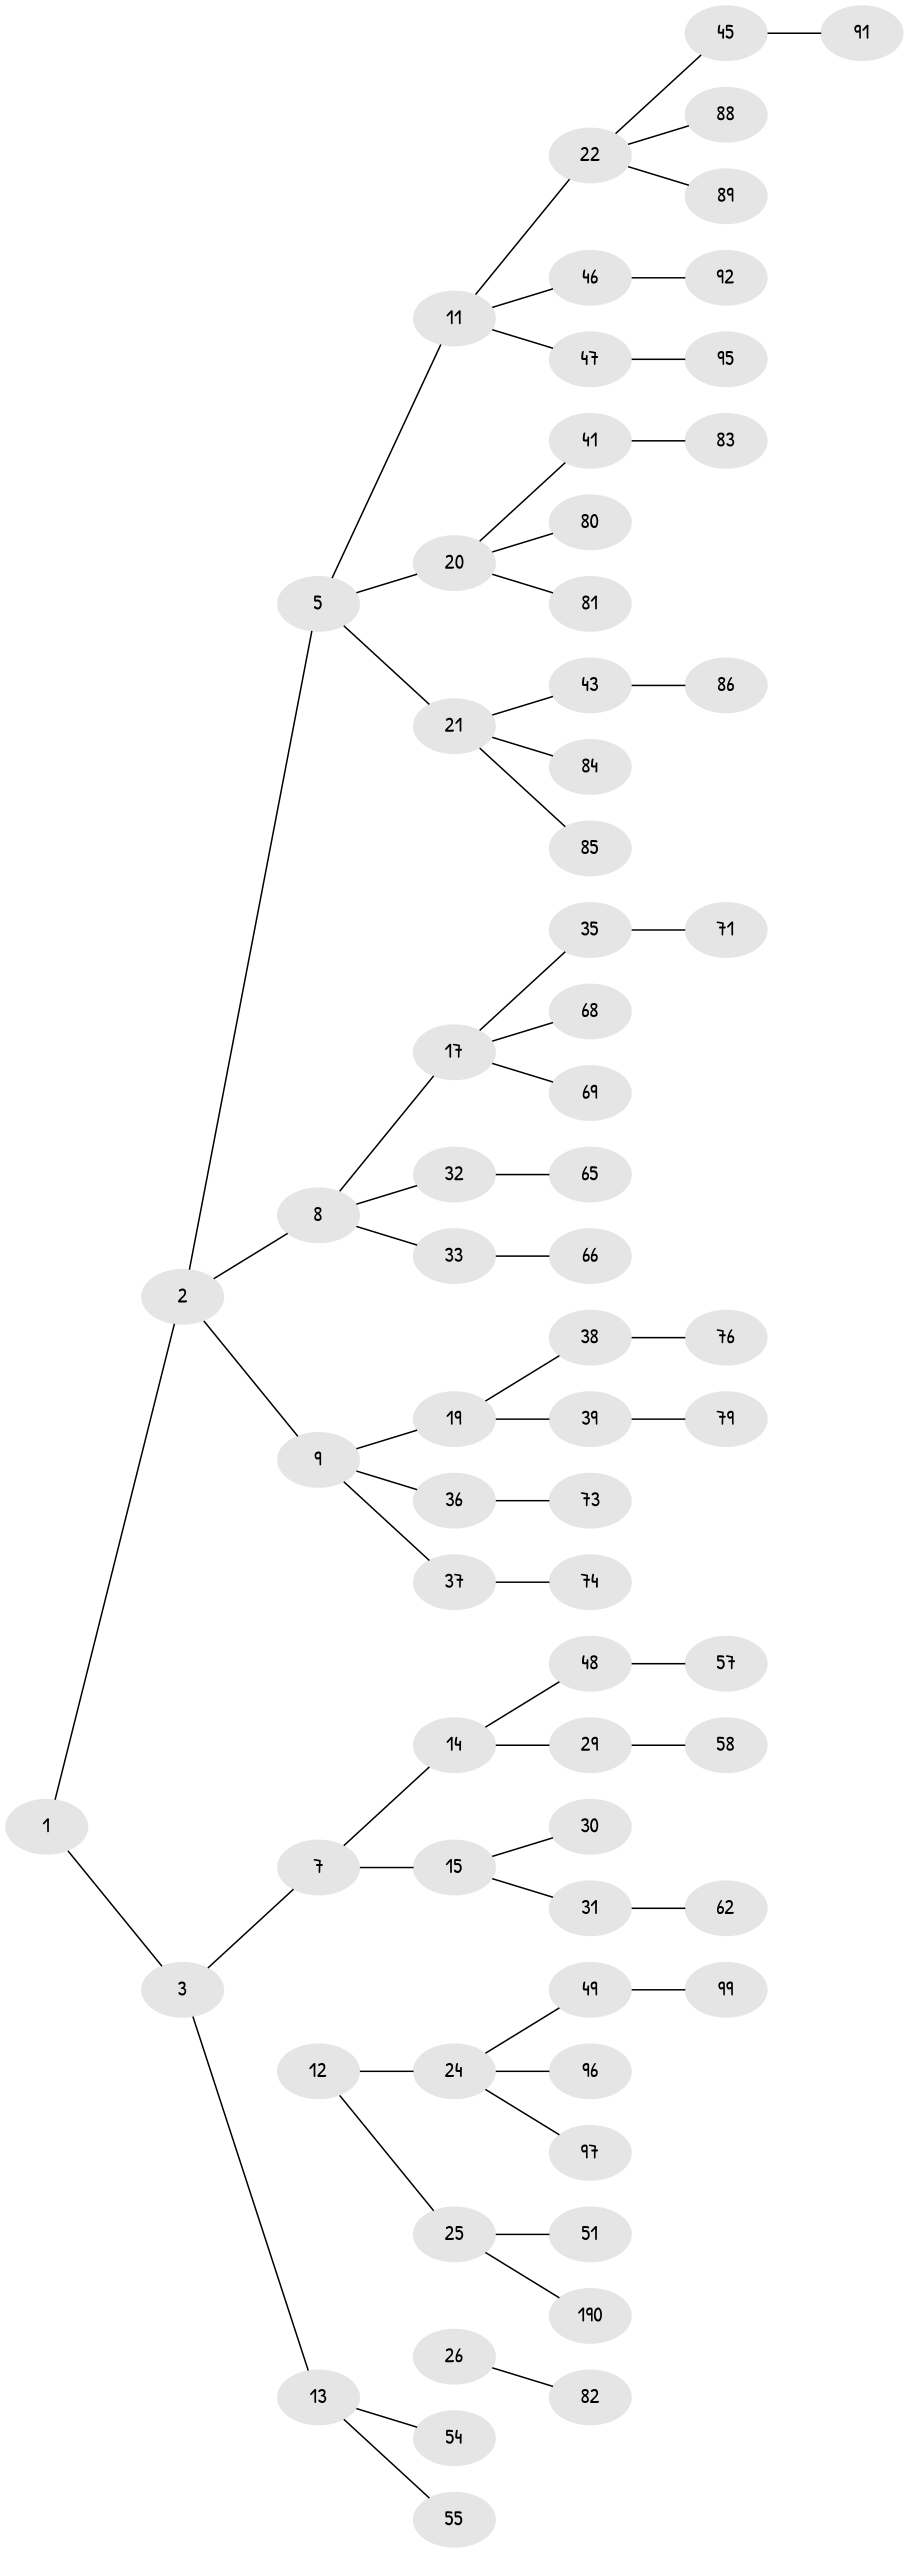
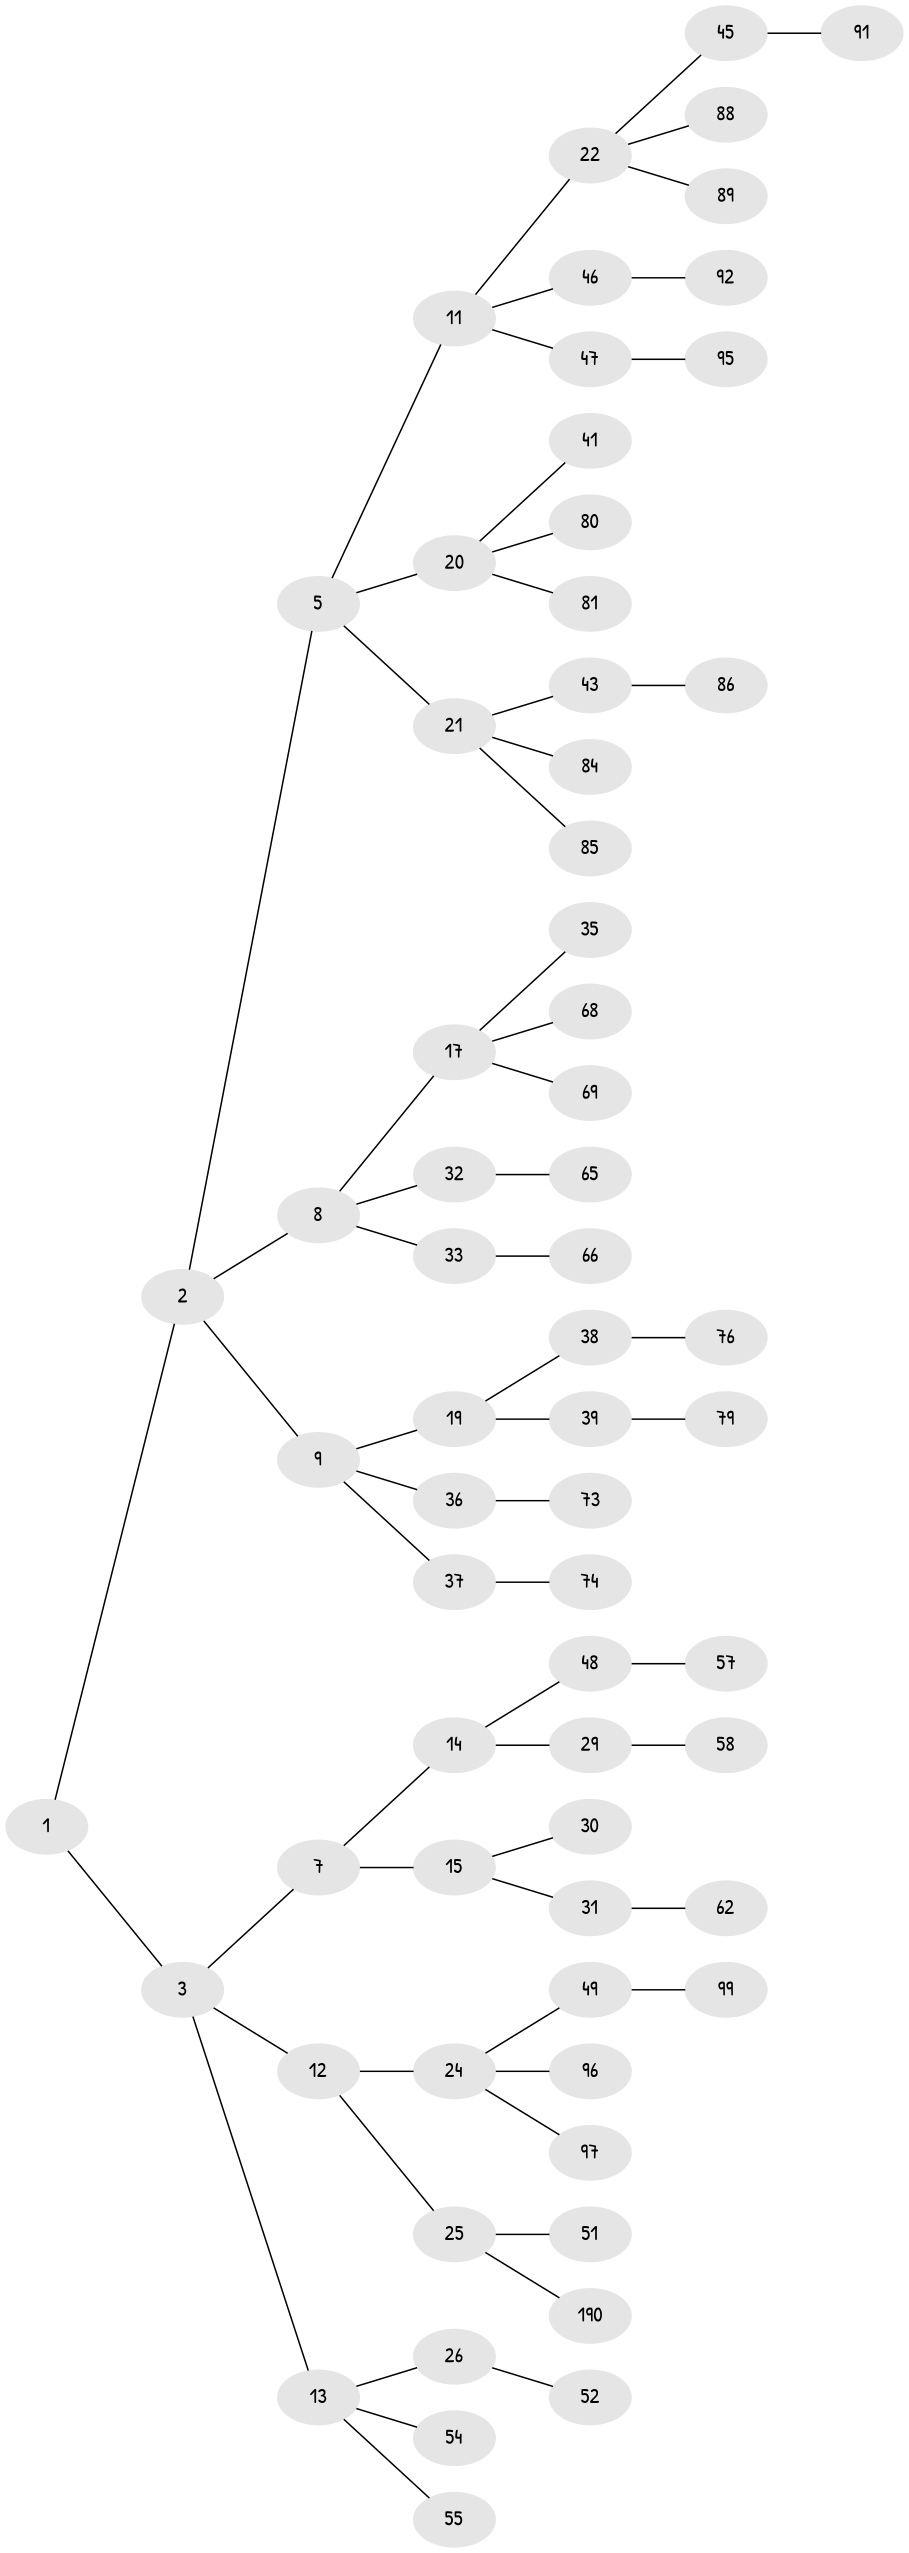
node "83": removed
node "71": removed
edge "3" -- "12": added
edge "26" -- "13": added
node "82": label "82" -> "52"
